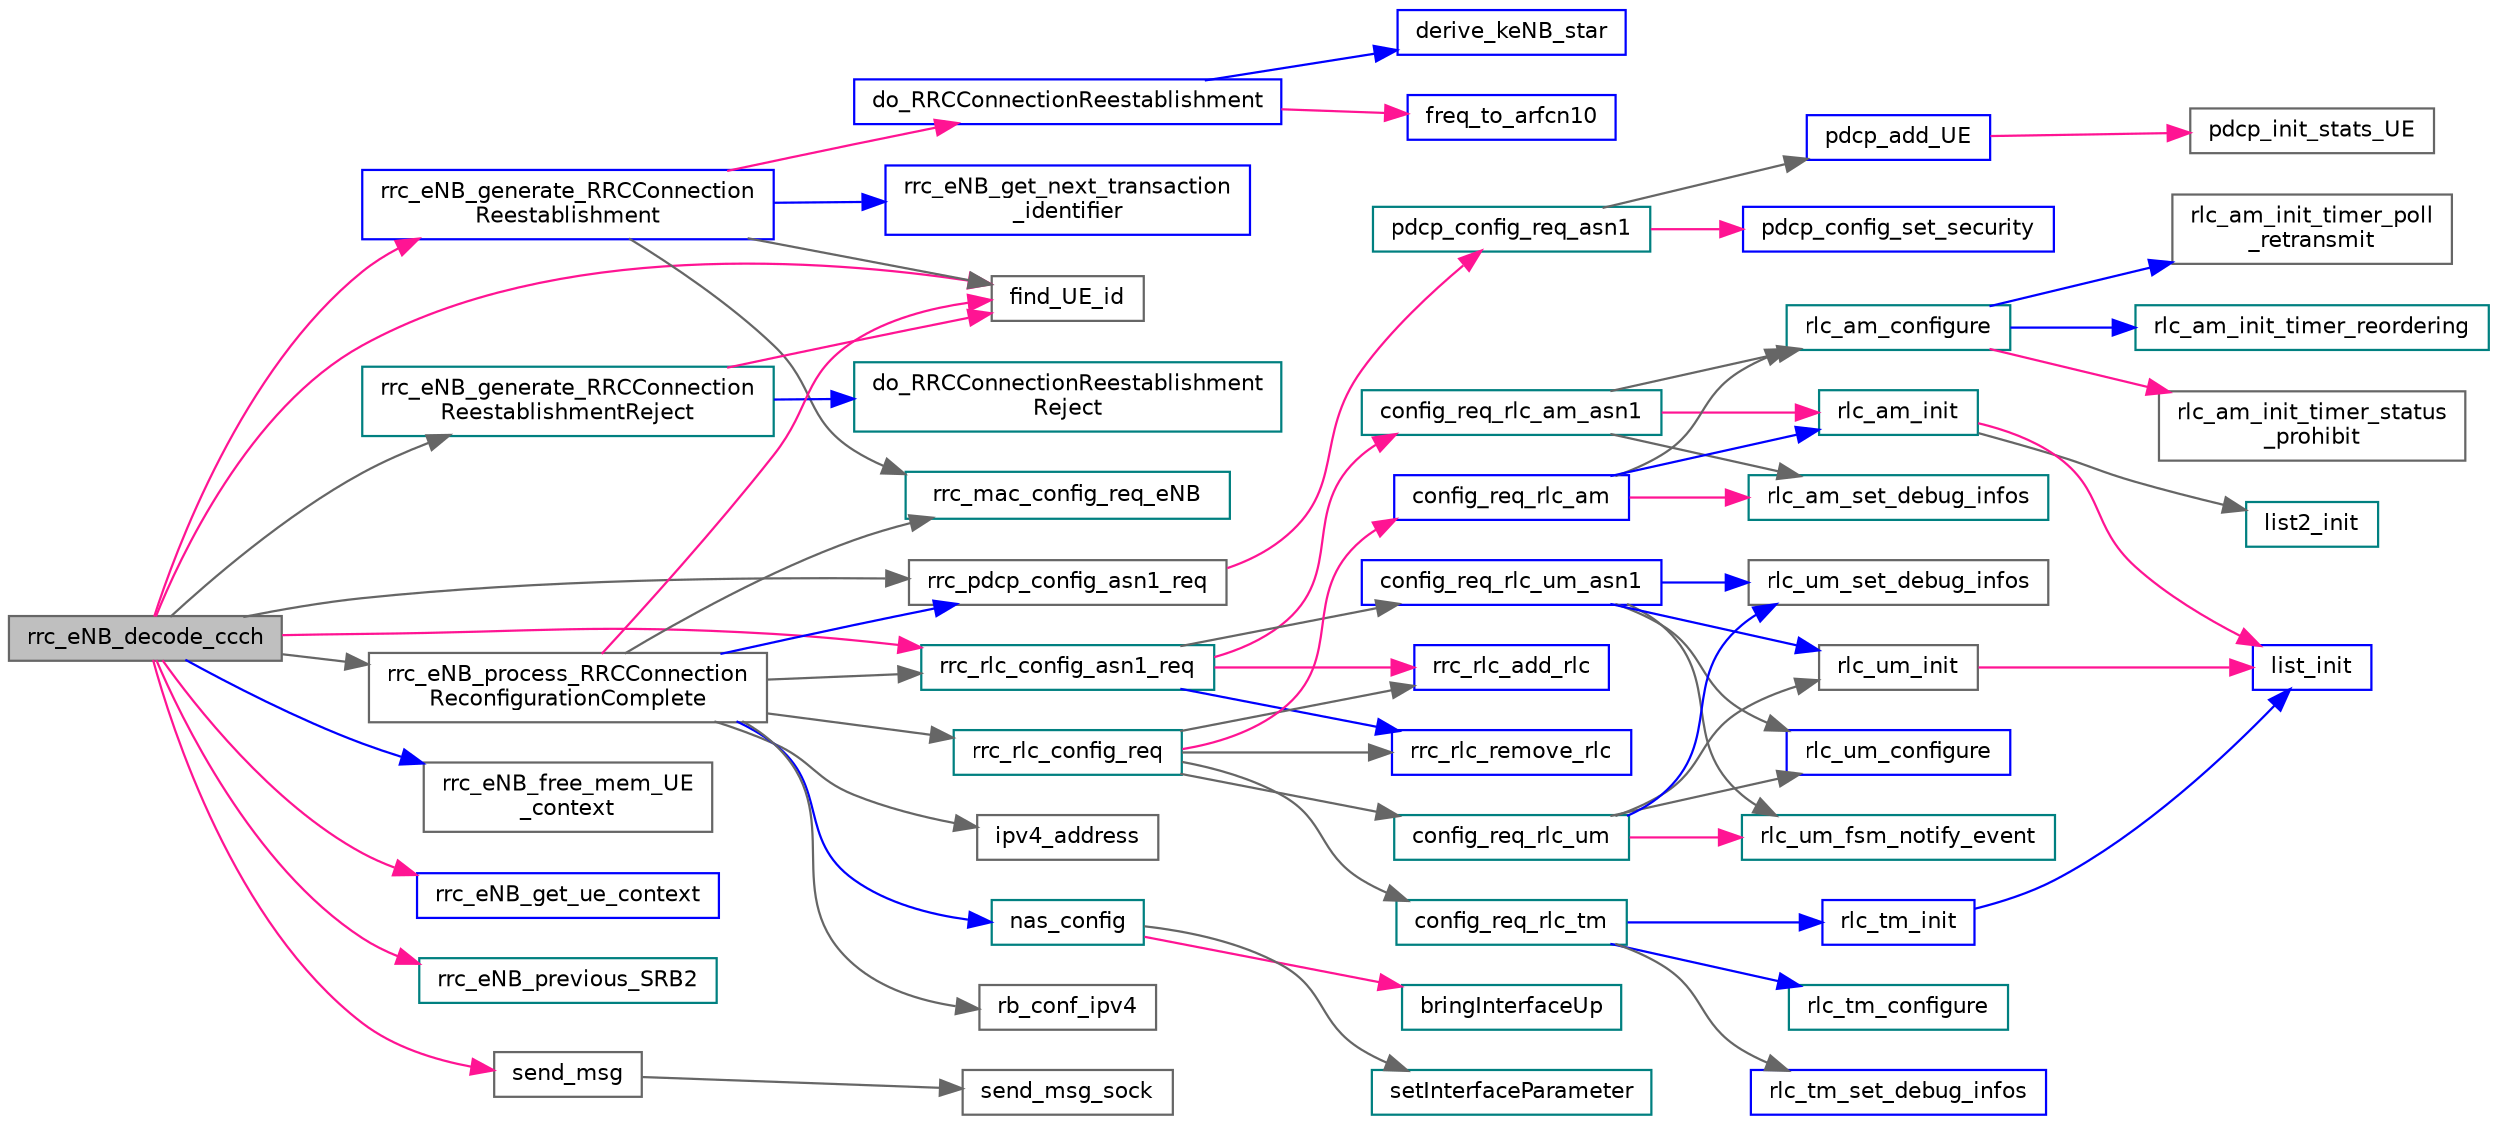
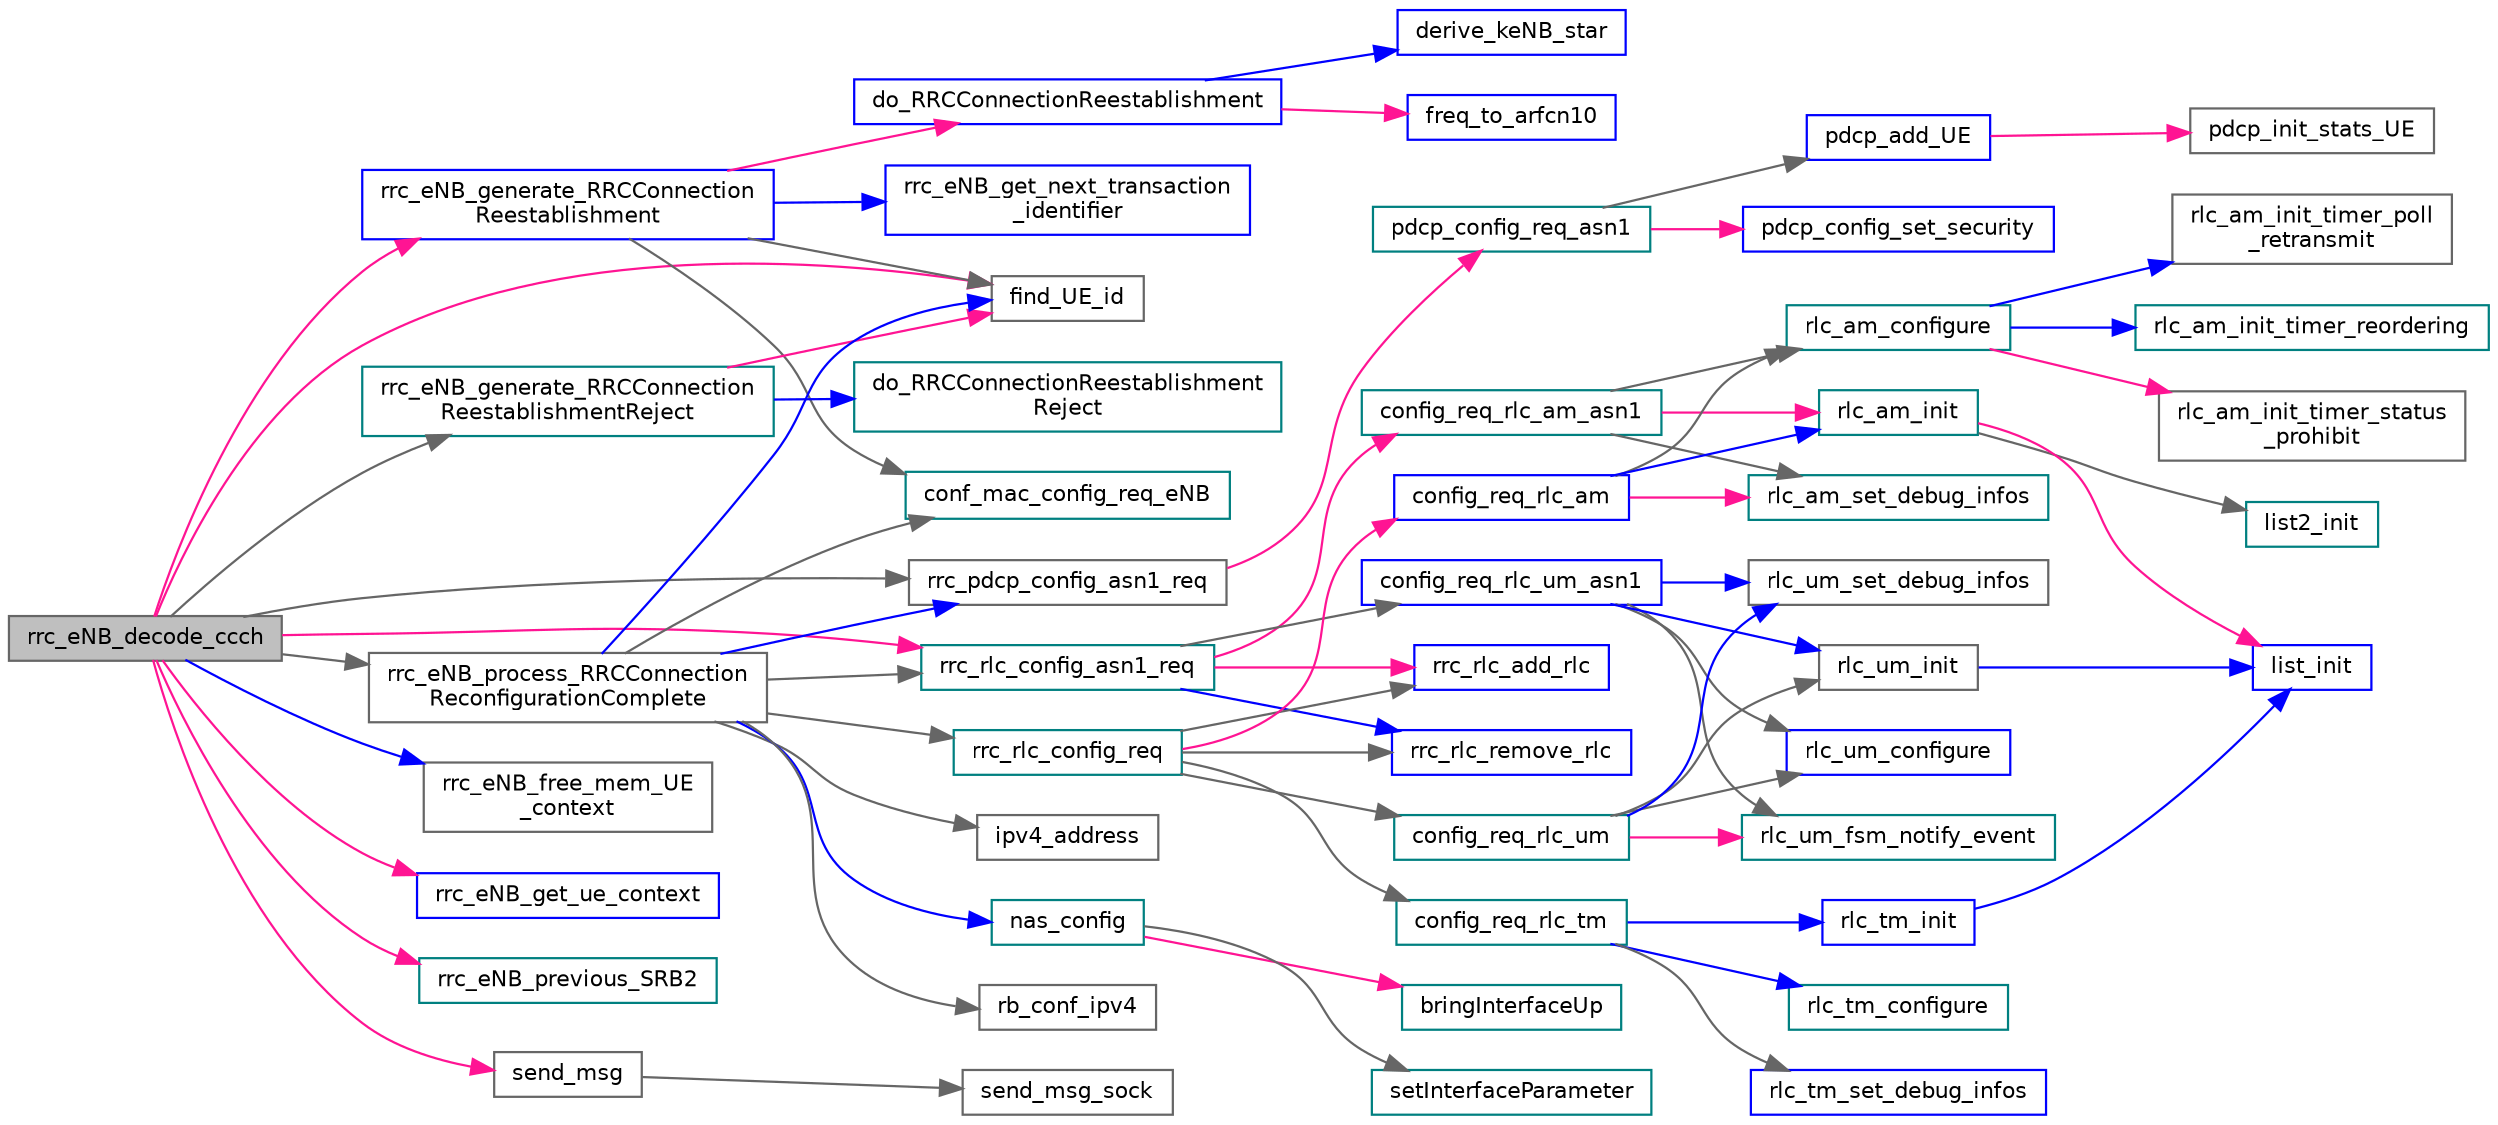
edge "rrc_eNB_process_RRCConnection ReconfigurationComplete" -> "find_UE_id": color deeppink -> blue
node "rrc_mac_config_req_eNB": label "rrc_mac_config_req_eNB" -> "conf_mac_config_req_eNB"
edge "rlc_um_init" -> "list_init": color deeppink -> blue
